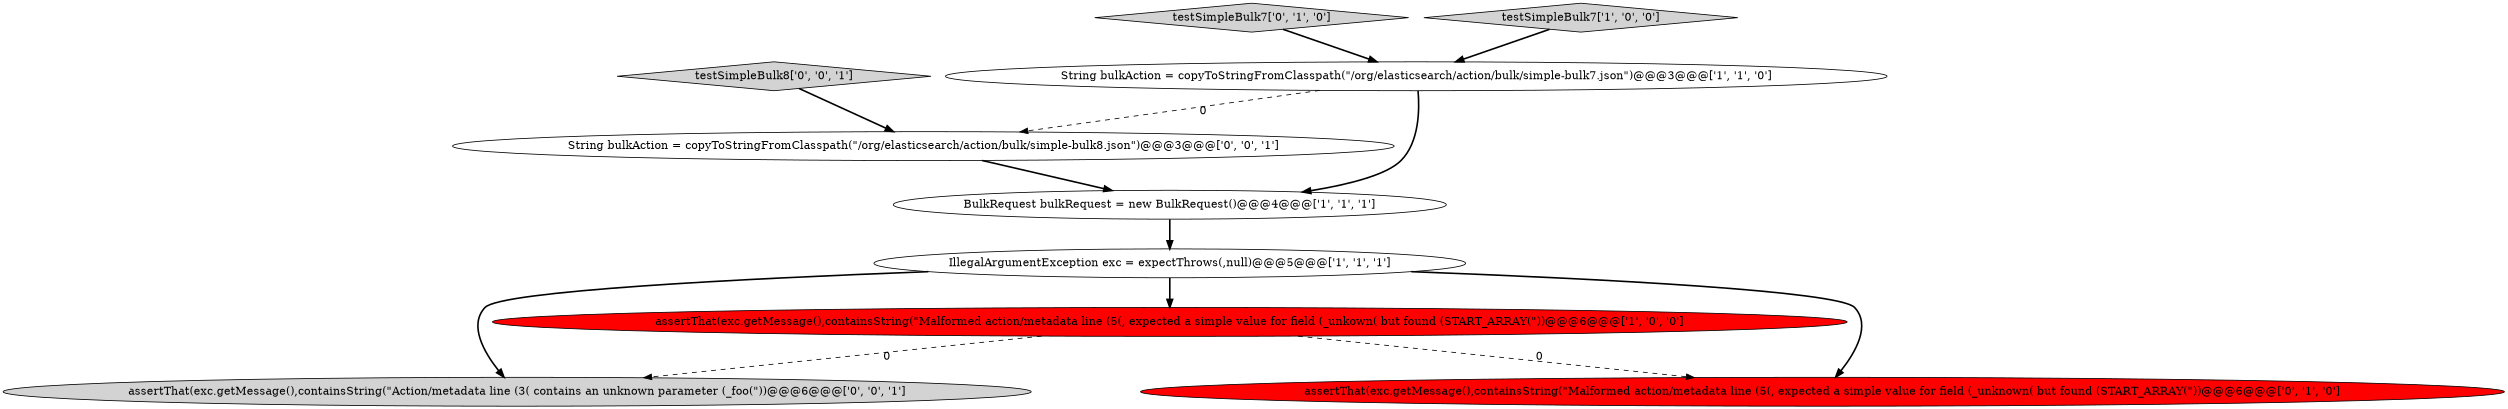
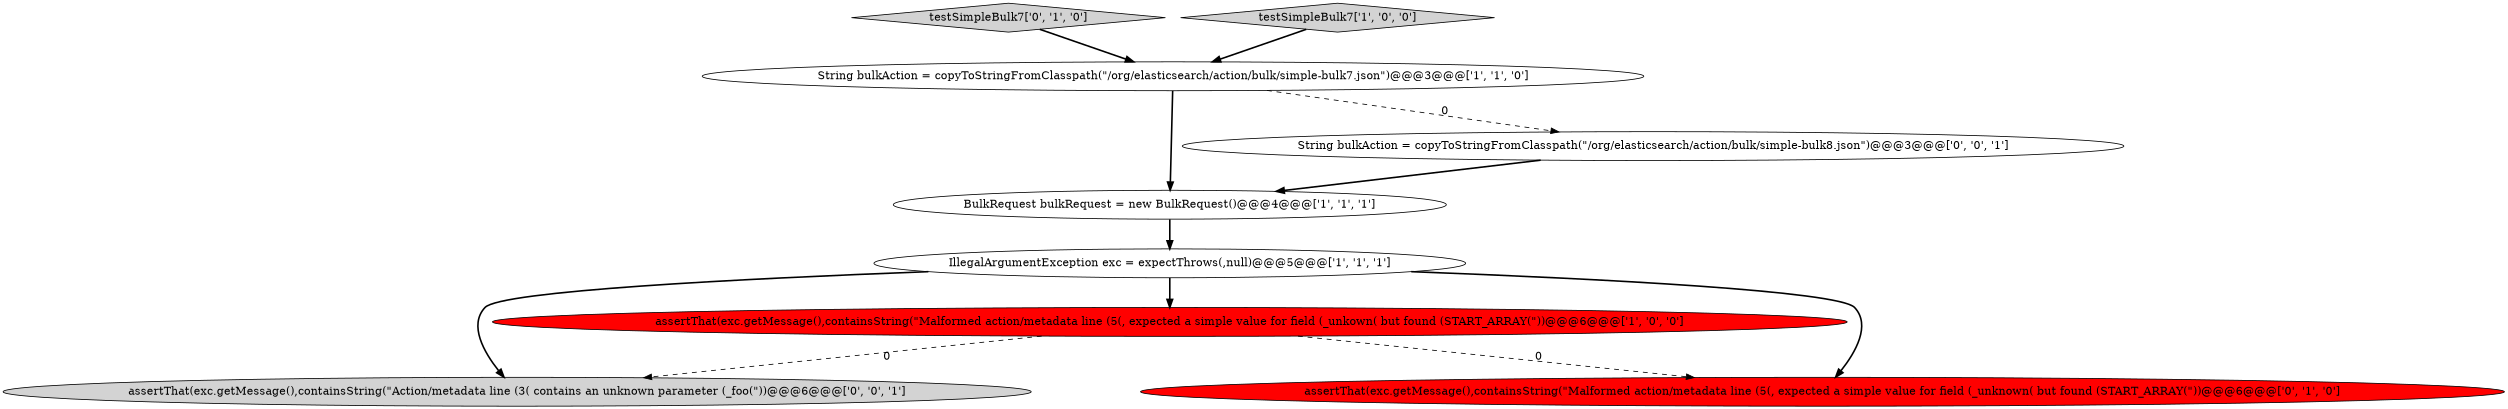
node "testSimpleBulk8['0', '0', '1']": removed
